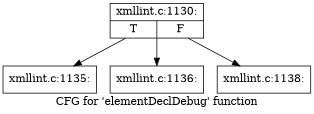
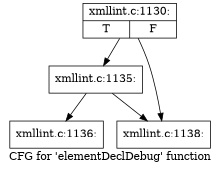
edge "xmllint.c:1130:" -> "xmllint.c:1136:": now "xmllint.c:1135:" -> "xmllint.c:1136:"
edge "xmllint.c:1135:" -> "xmllint.c:1138:": added
